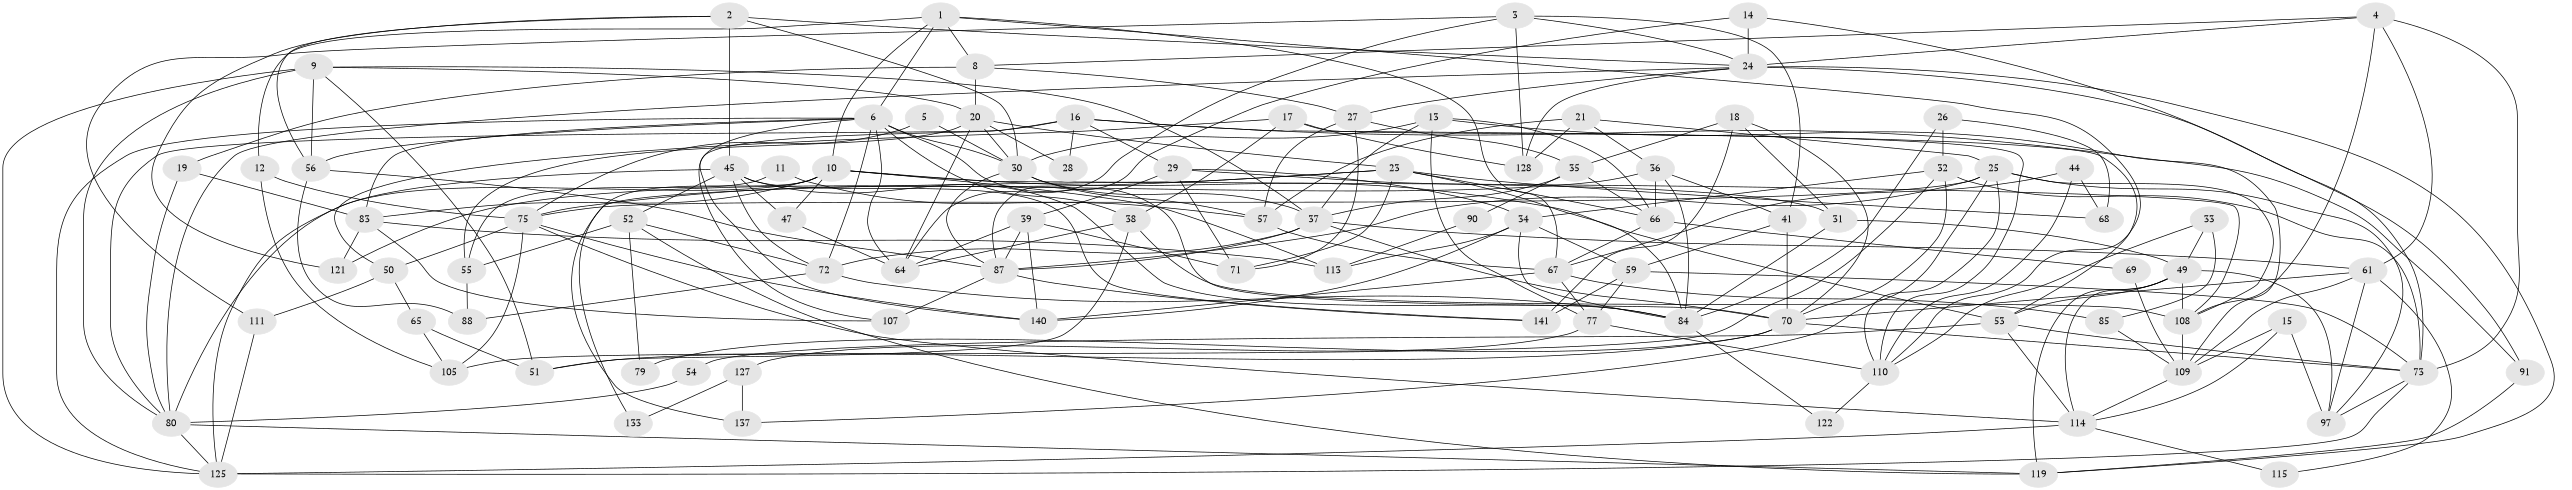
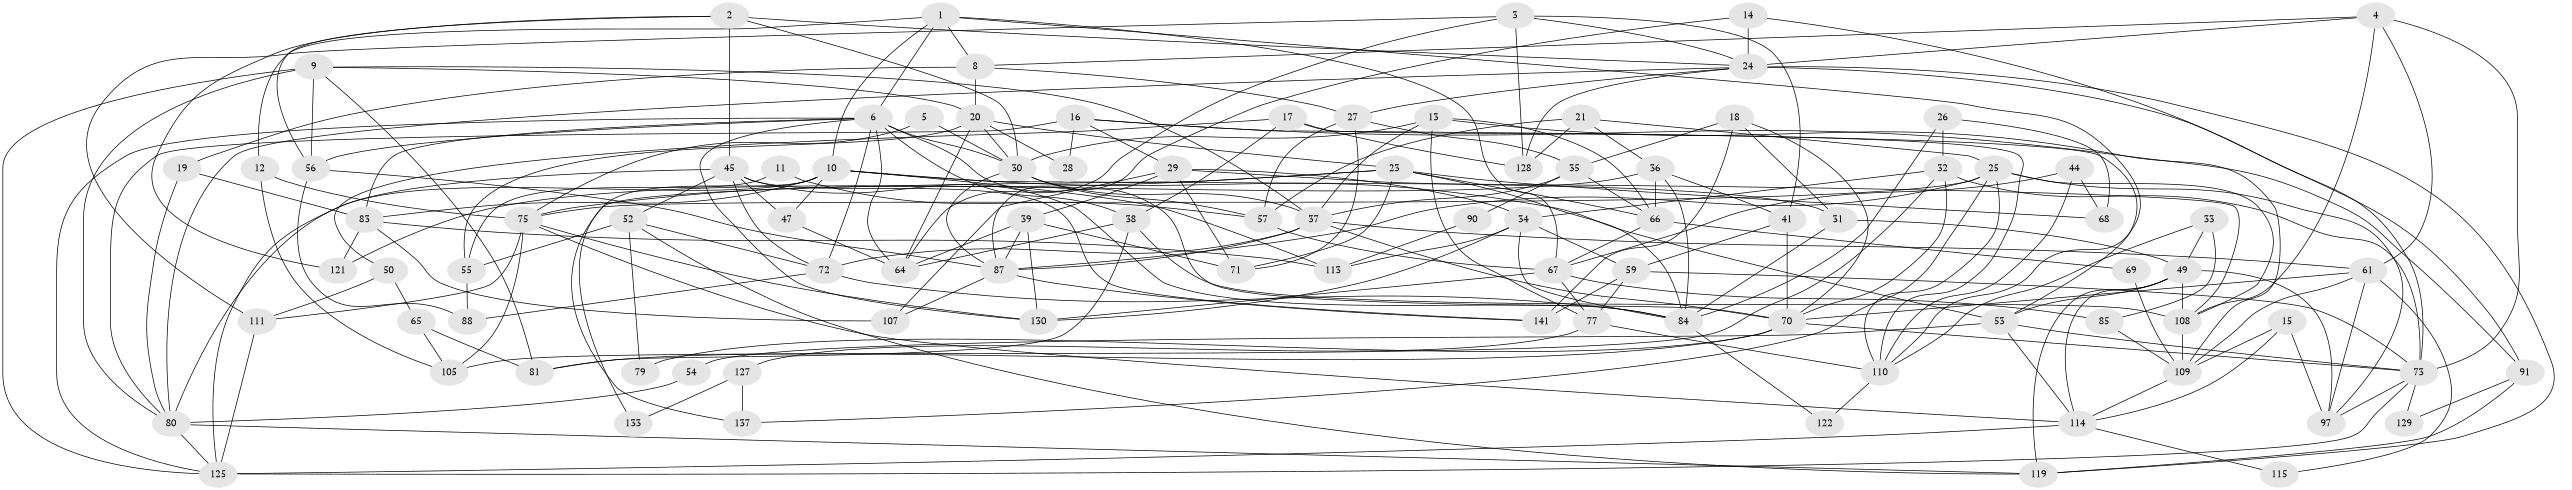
edge "16" -- "107": now "29" -- "107"
edge "75" -- "50": now "75" -- "111"
node "140": label "140" -> "130"
node "51": label "51" -> "81"
node "129": added
